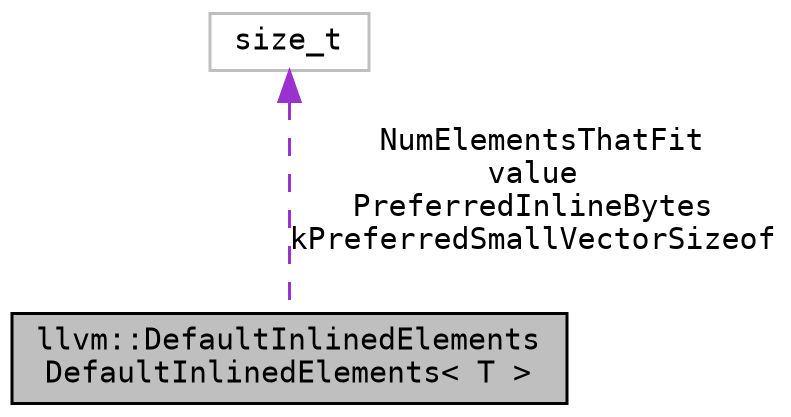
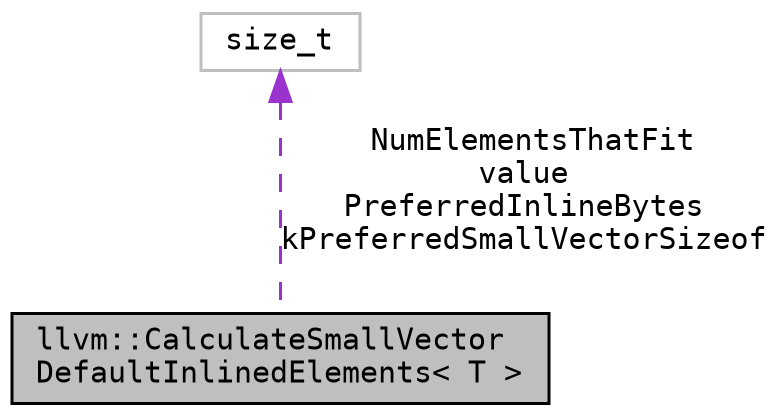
node "llvm::DefaultInlinedElements DefaultInlinedElements< T >": label "llvm::DefaultInlinedElements DefaultInlinedElements< T >" -> "llvm::CalculateSmallVector DefaultInlinedElements< T >"
